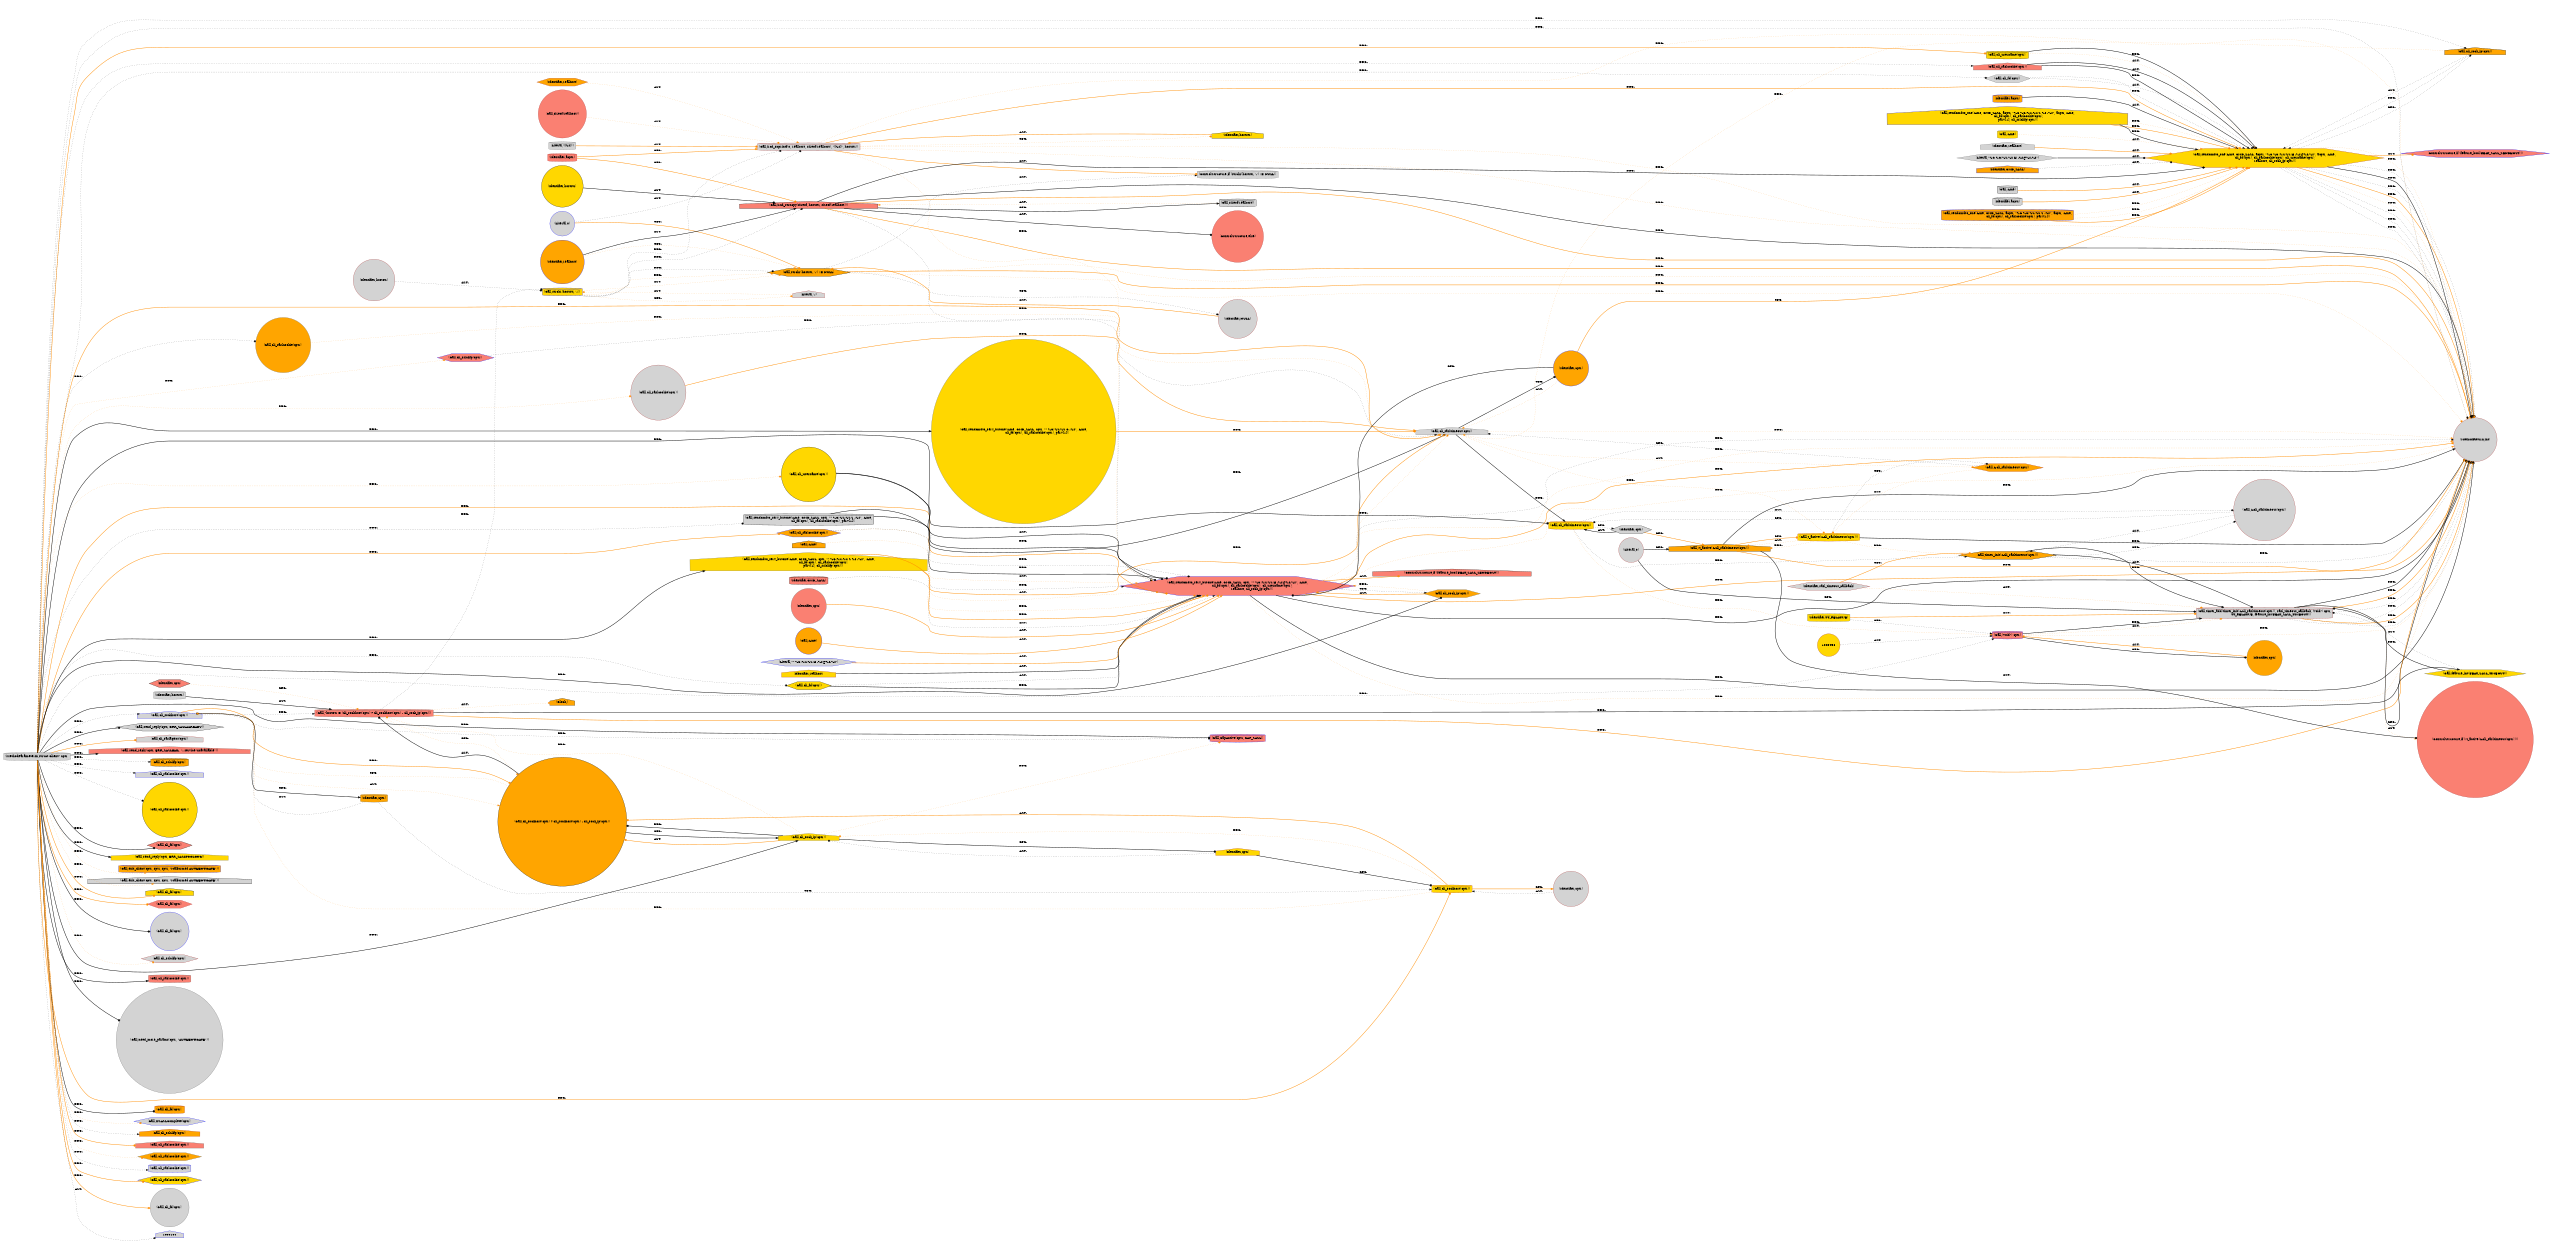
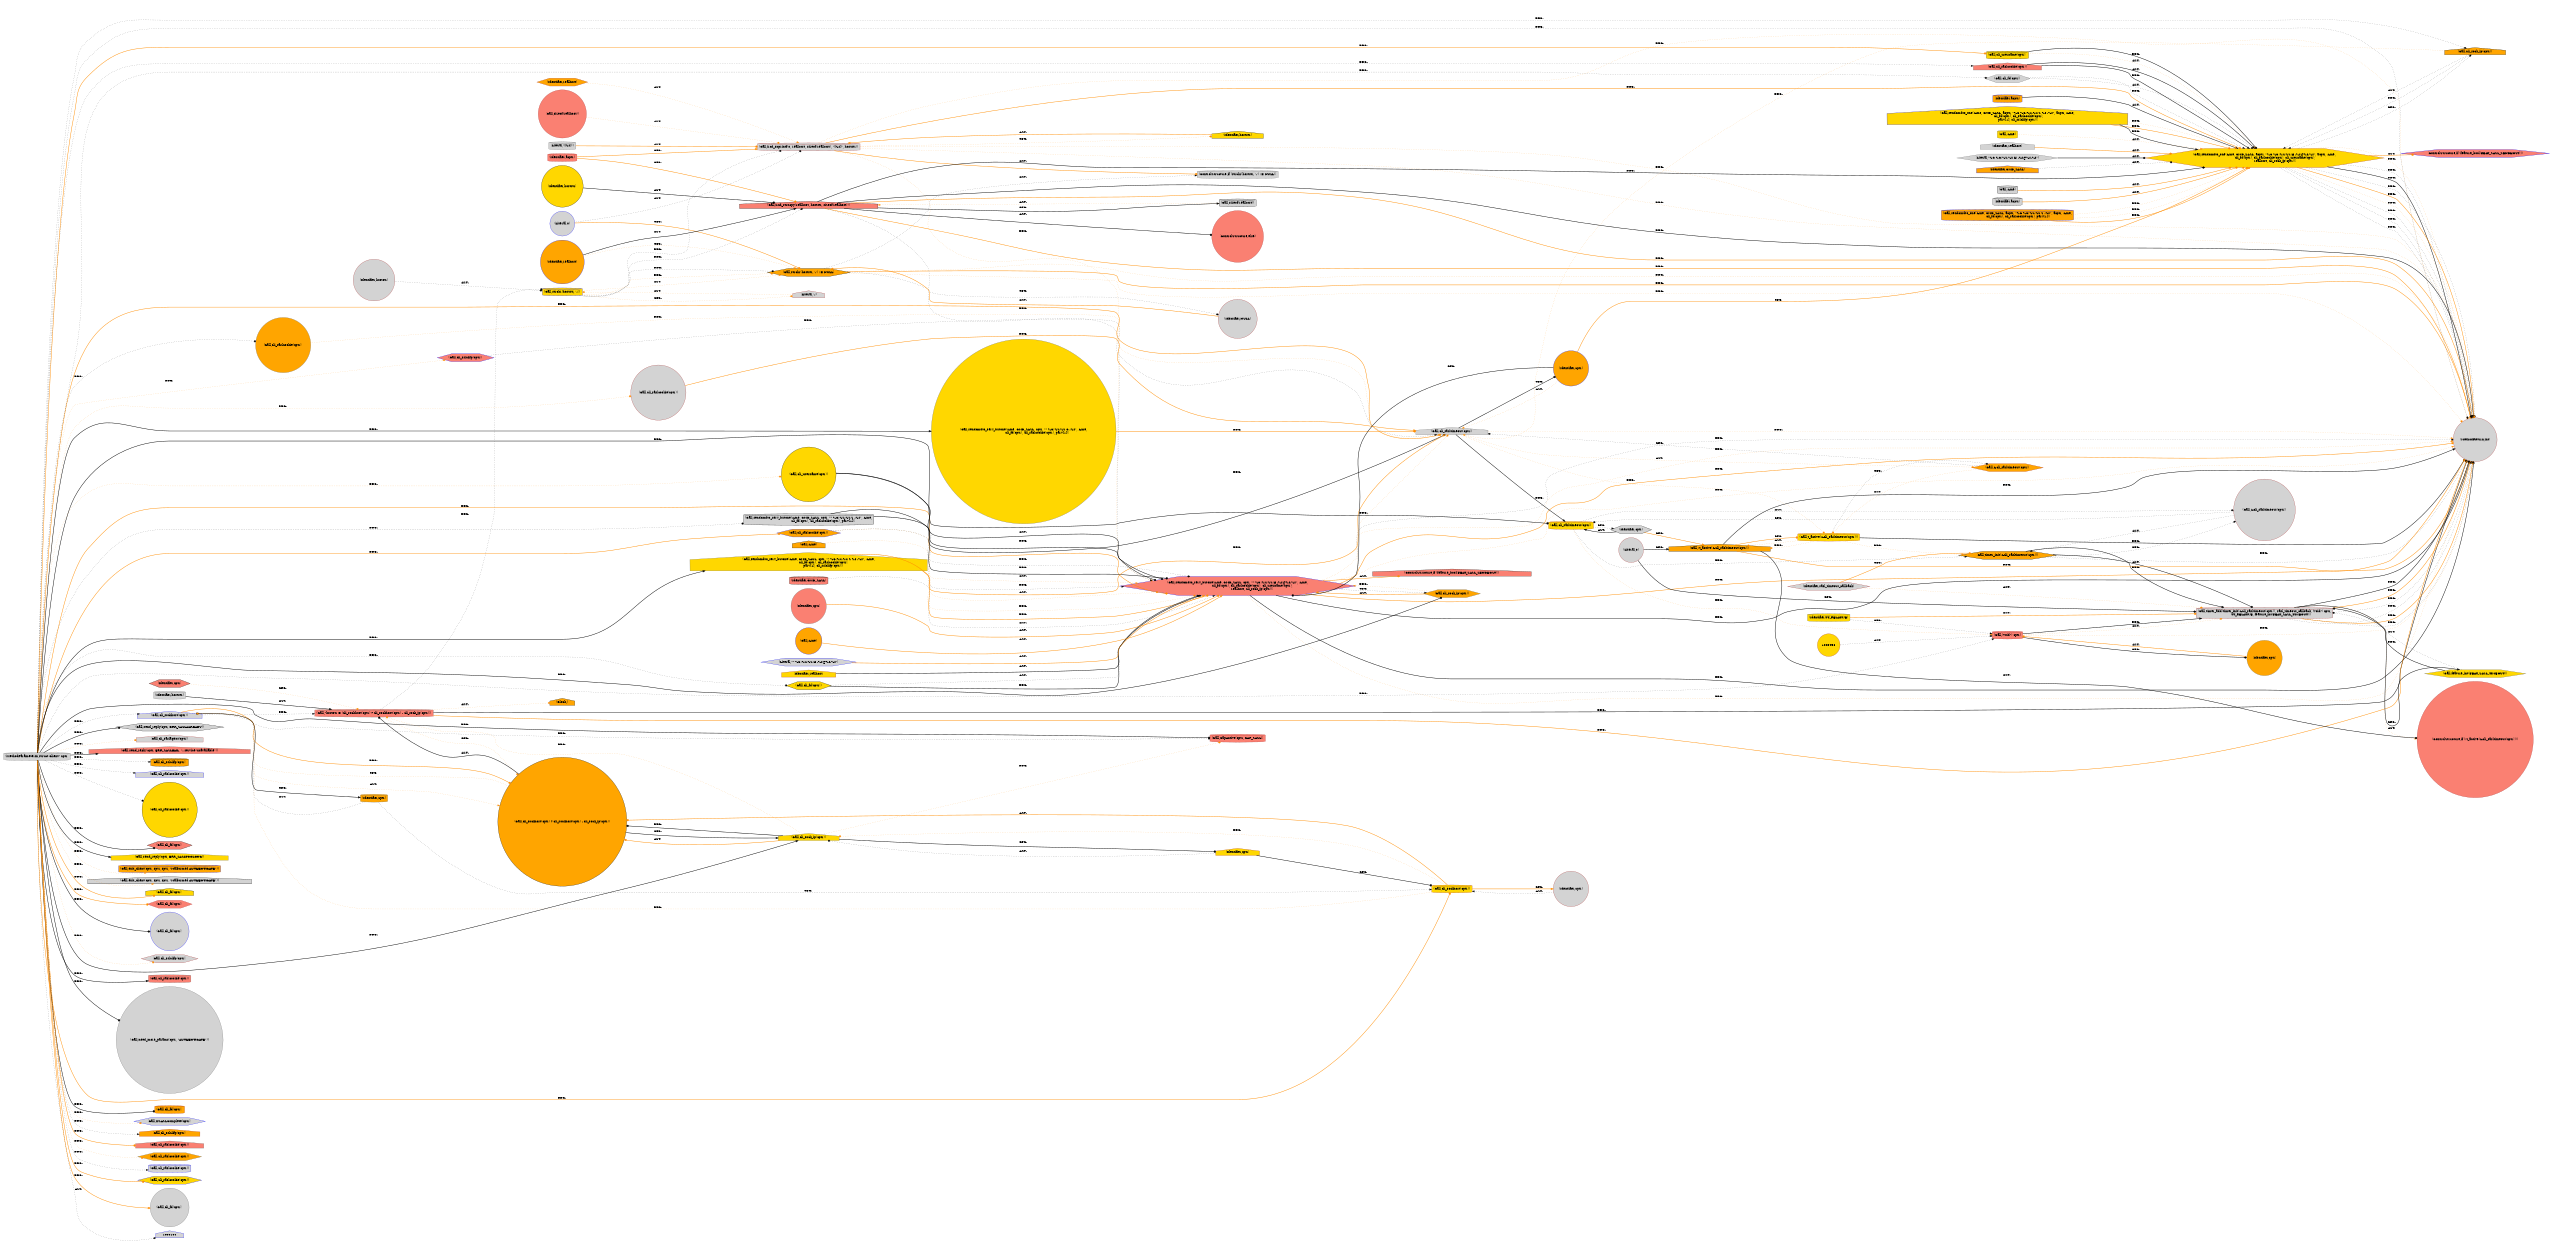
node "(Call,ircd_strncpy(sizeof, hoststr, sizeof(realhost)))": label "(Call,ircd_strncpy(sizeof, hoststr, sizeof(realhost)))" -> "(Call,ircd_strncpy(realhost, hoststr, sizeof(realhost)))"
node "(Call,(void*) cptr)": color blue -> brown
node "(Call,CapActive(cptr, CAP_SASL))": color blue -> brown
edge "(MethodParameterIn,struct Client* cptr)" -> "(Call,cli_saslagent(cptr))": style bold -> dotted
